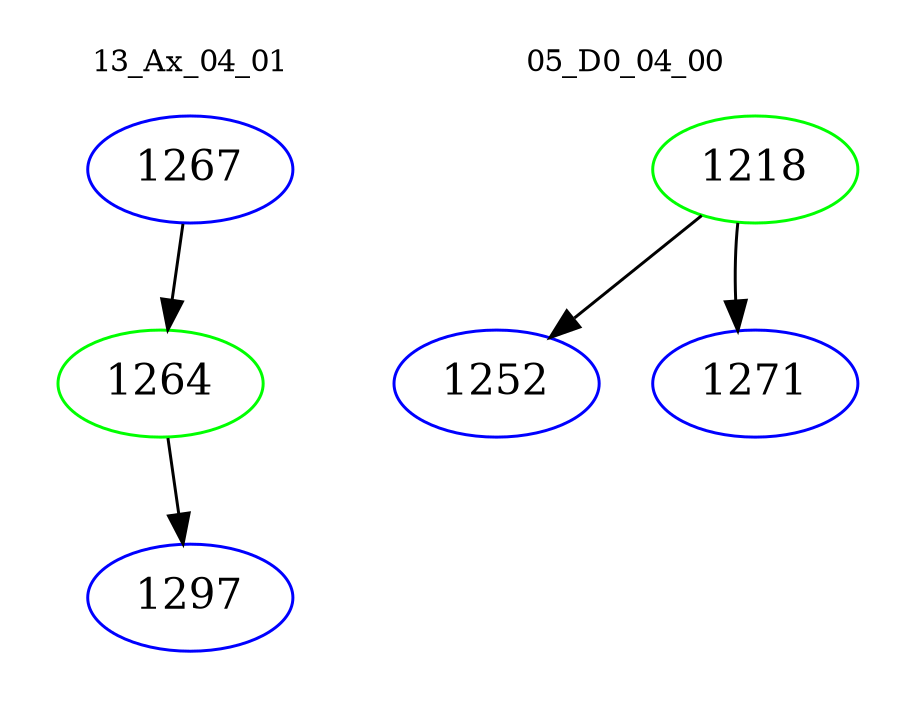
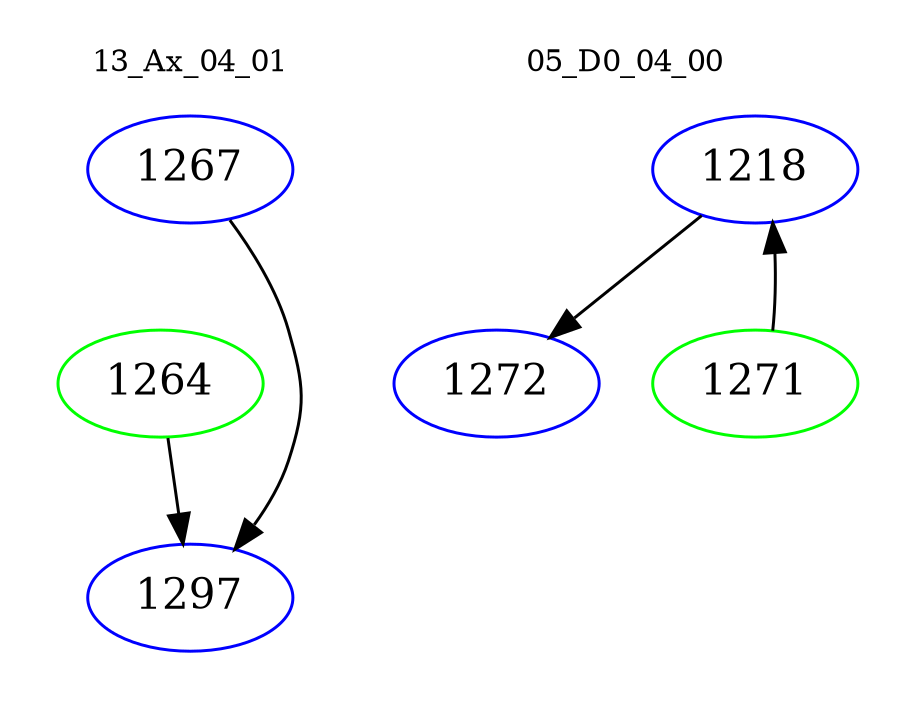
node "1218": color green -> blue
edge "1267" -> "1264": now "1267" -> "1297"
edge "1218" -> "1271": reversed
node "1252": label "1252" -> "1272"
node "1271": color blue -> green
